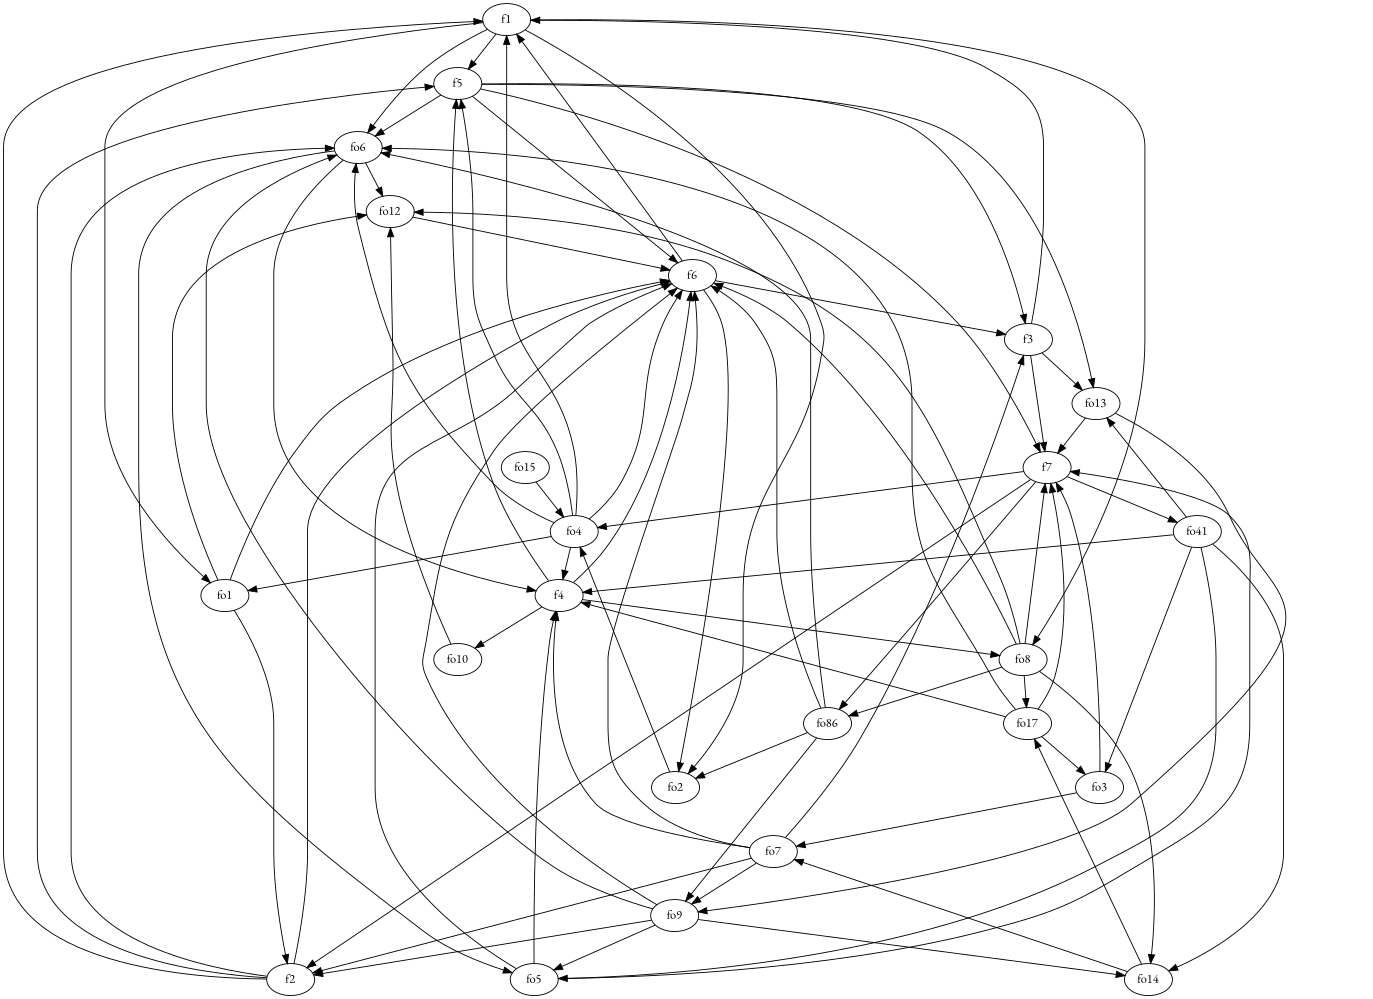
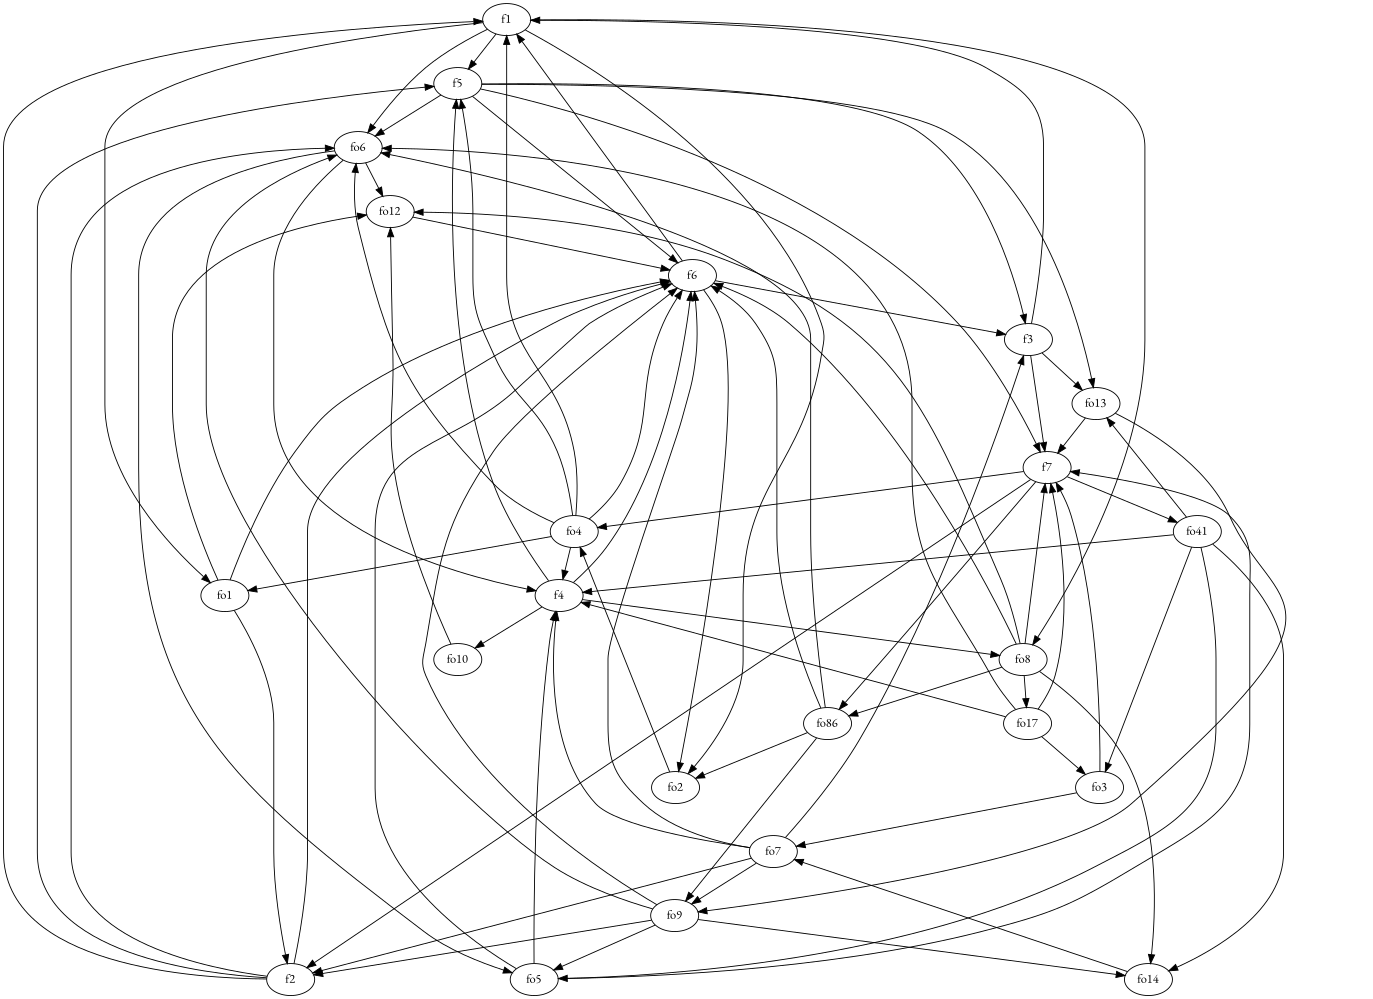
node "fo15": removed
edge "fo14" -> "fo17": removed
